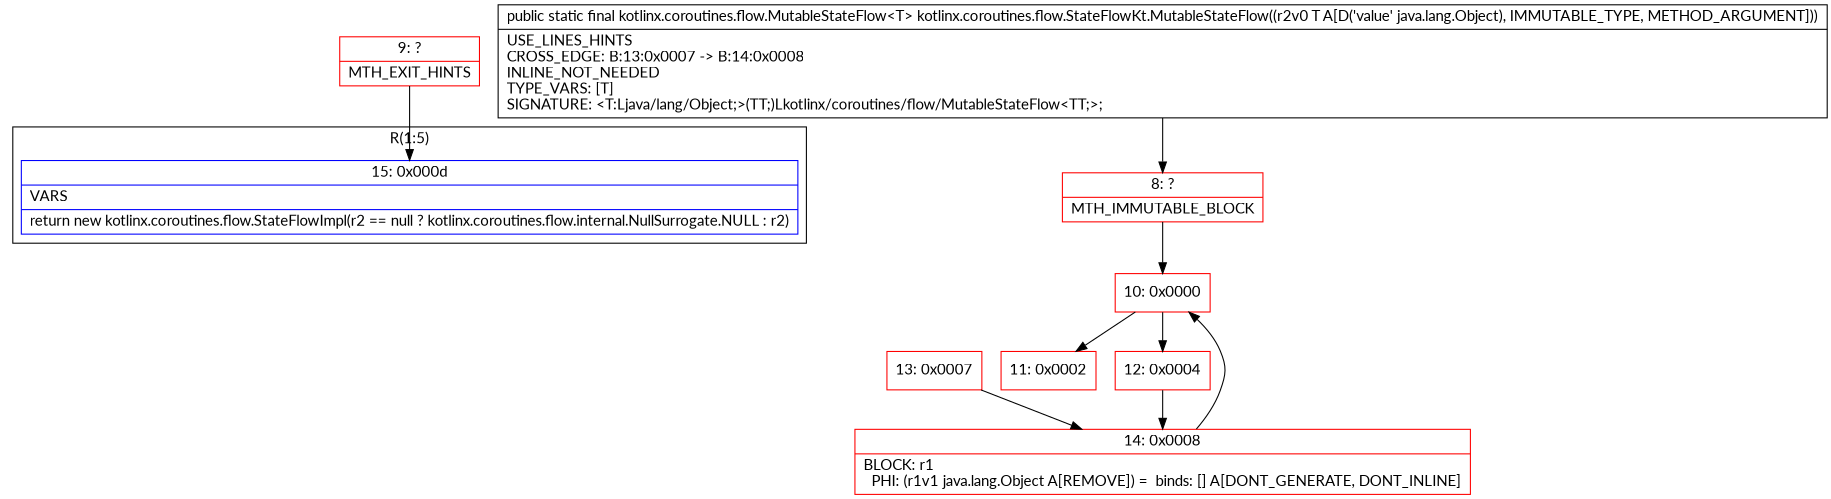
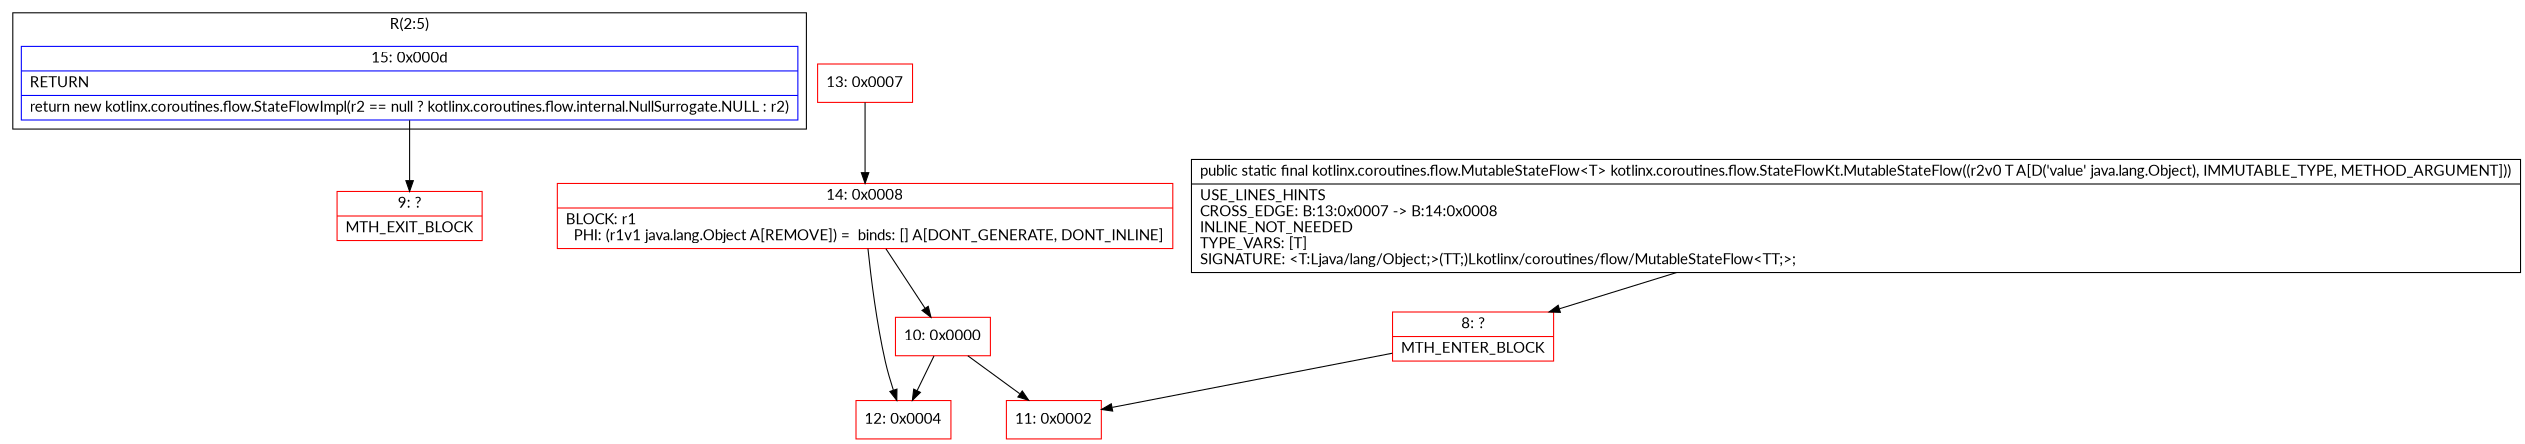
node "9: ?": text "MTH_EXIT_HINTS" -> "MTH_EXIT_BLOCK"
edge "9: ?" -> "15: 0x000d": reversed
cluster "R(1:5)": label "R(1:5)" -> "R(2:5)"
node "15: 0x000d": text "VARS" -> "RETURN"
node "8: ?": text "MTH_IMMUTABLE_BLOCK" -> "MTH_ENTER_BLOCK"
edge "8: ?" -> "10: 0x0000": now "8: ?" -> "11: 0x0002"
edge "12: 0x0004" -> "14: 0x0008": reversed
